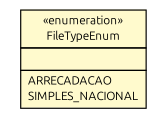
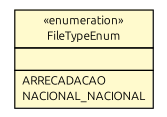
node "FileTypeEnum": text "SIMPLES_NACIONAL" -> "NACIONAL_NACIONAL"
